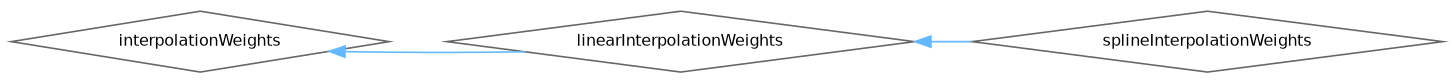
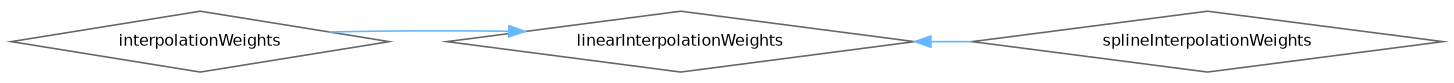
edge "linearInterpolationWeights" -> "interpolationWeights": reversed
